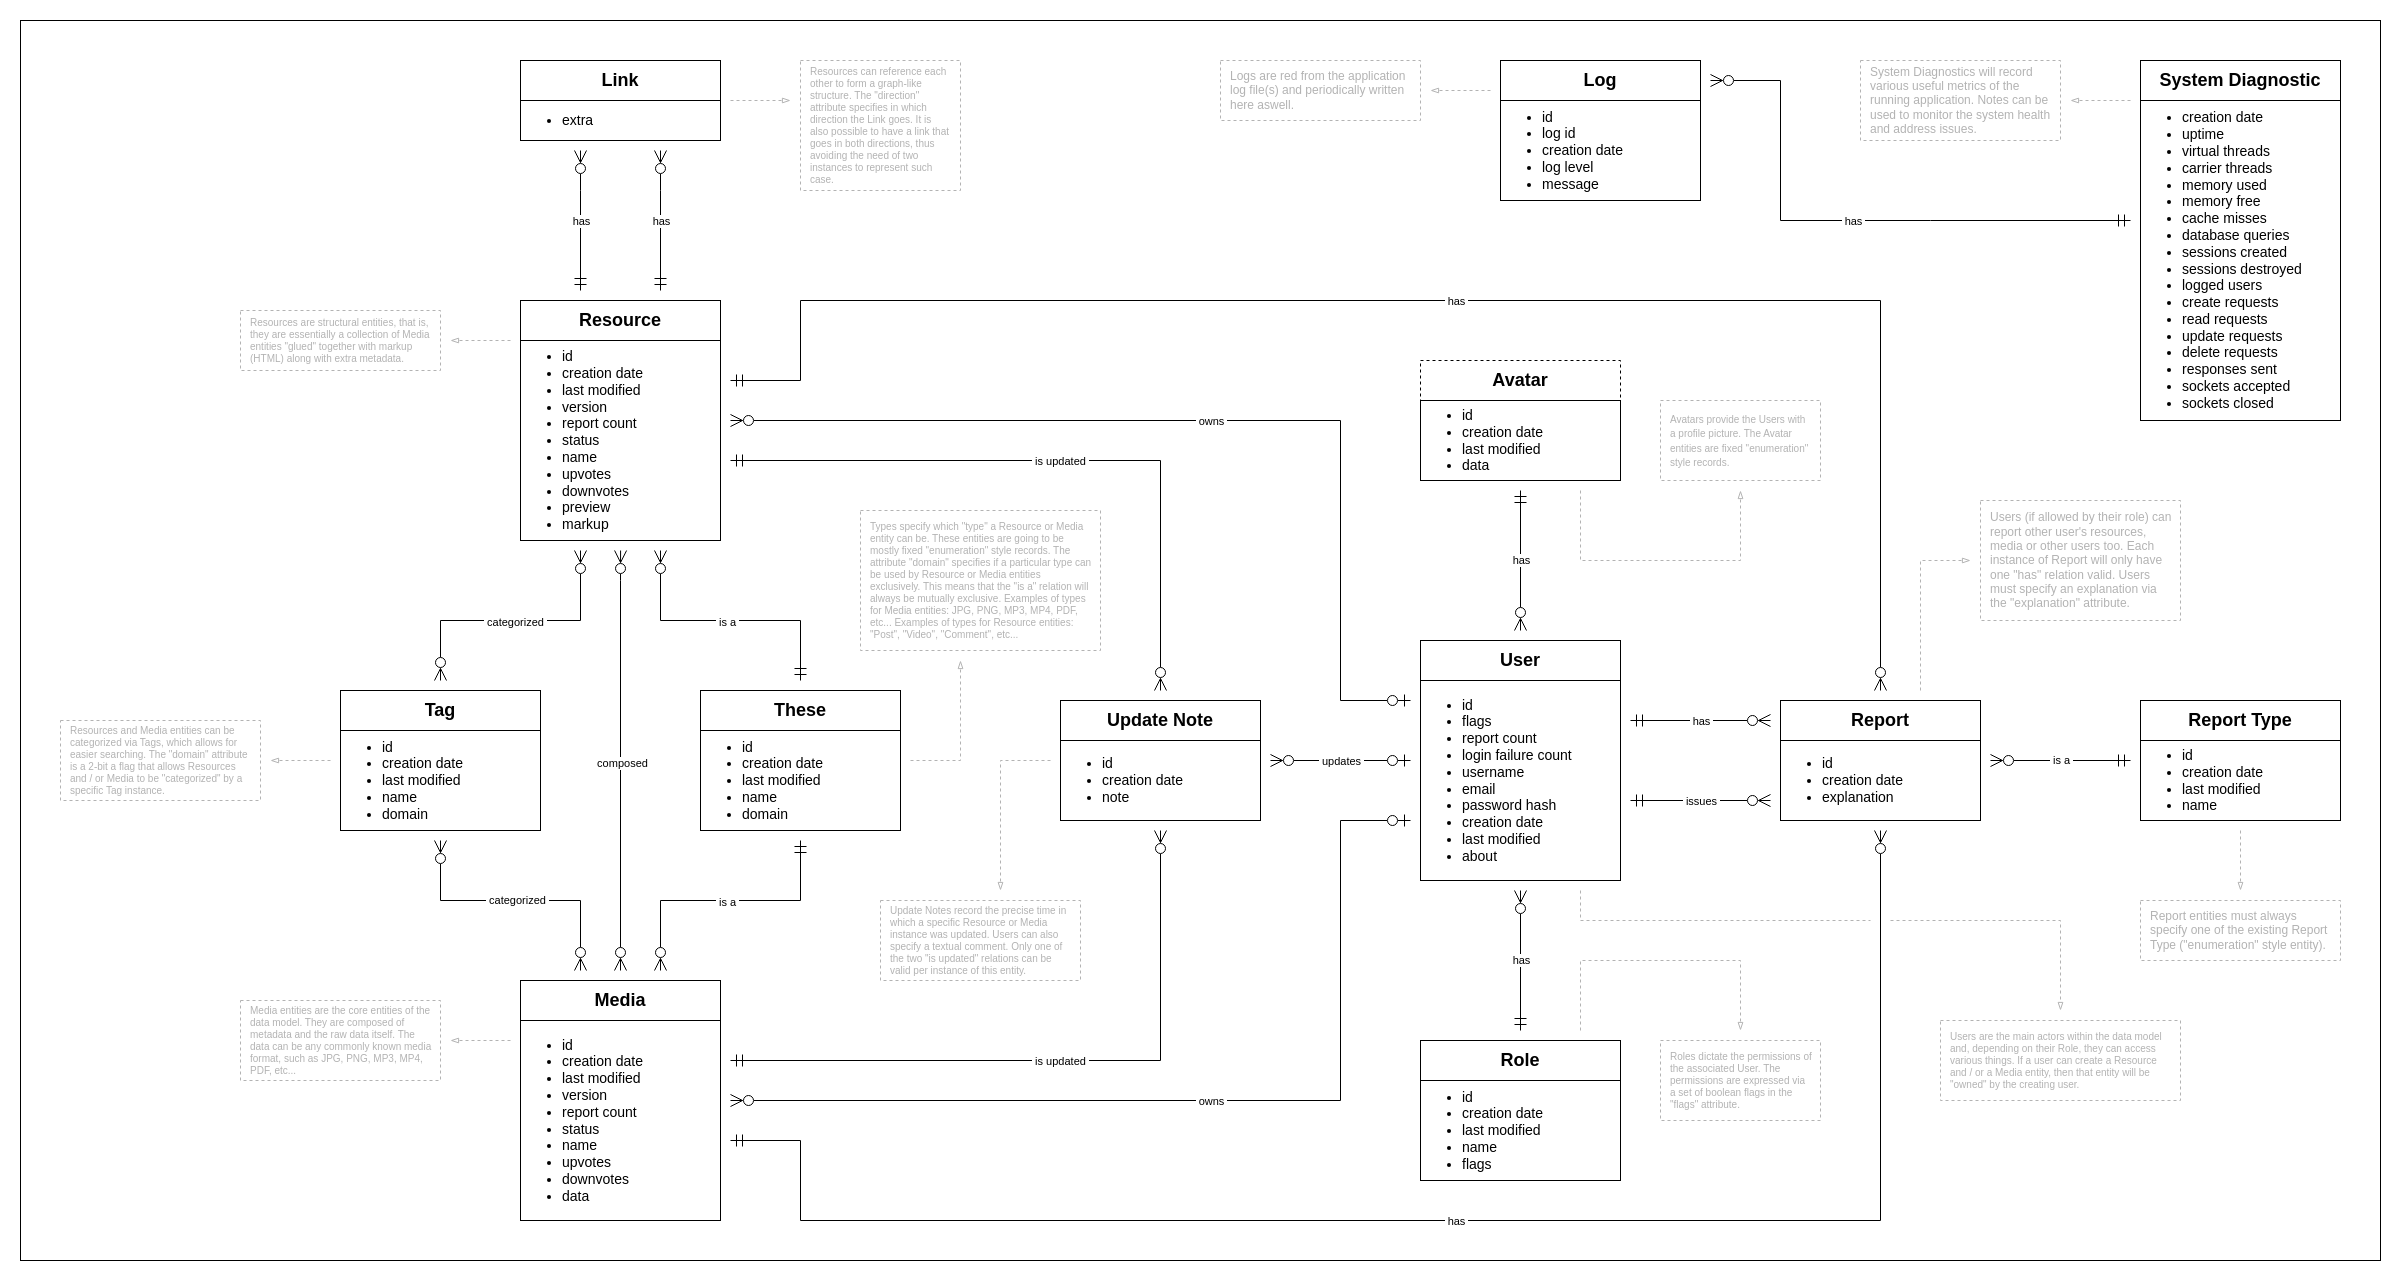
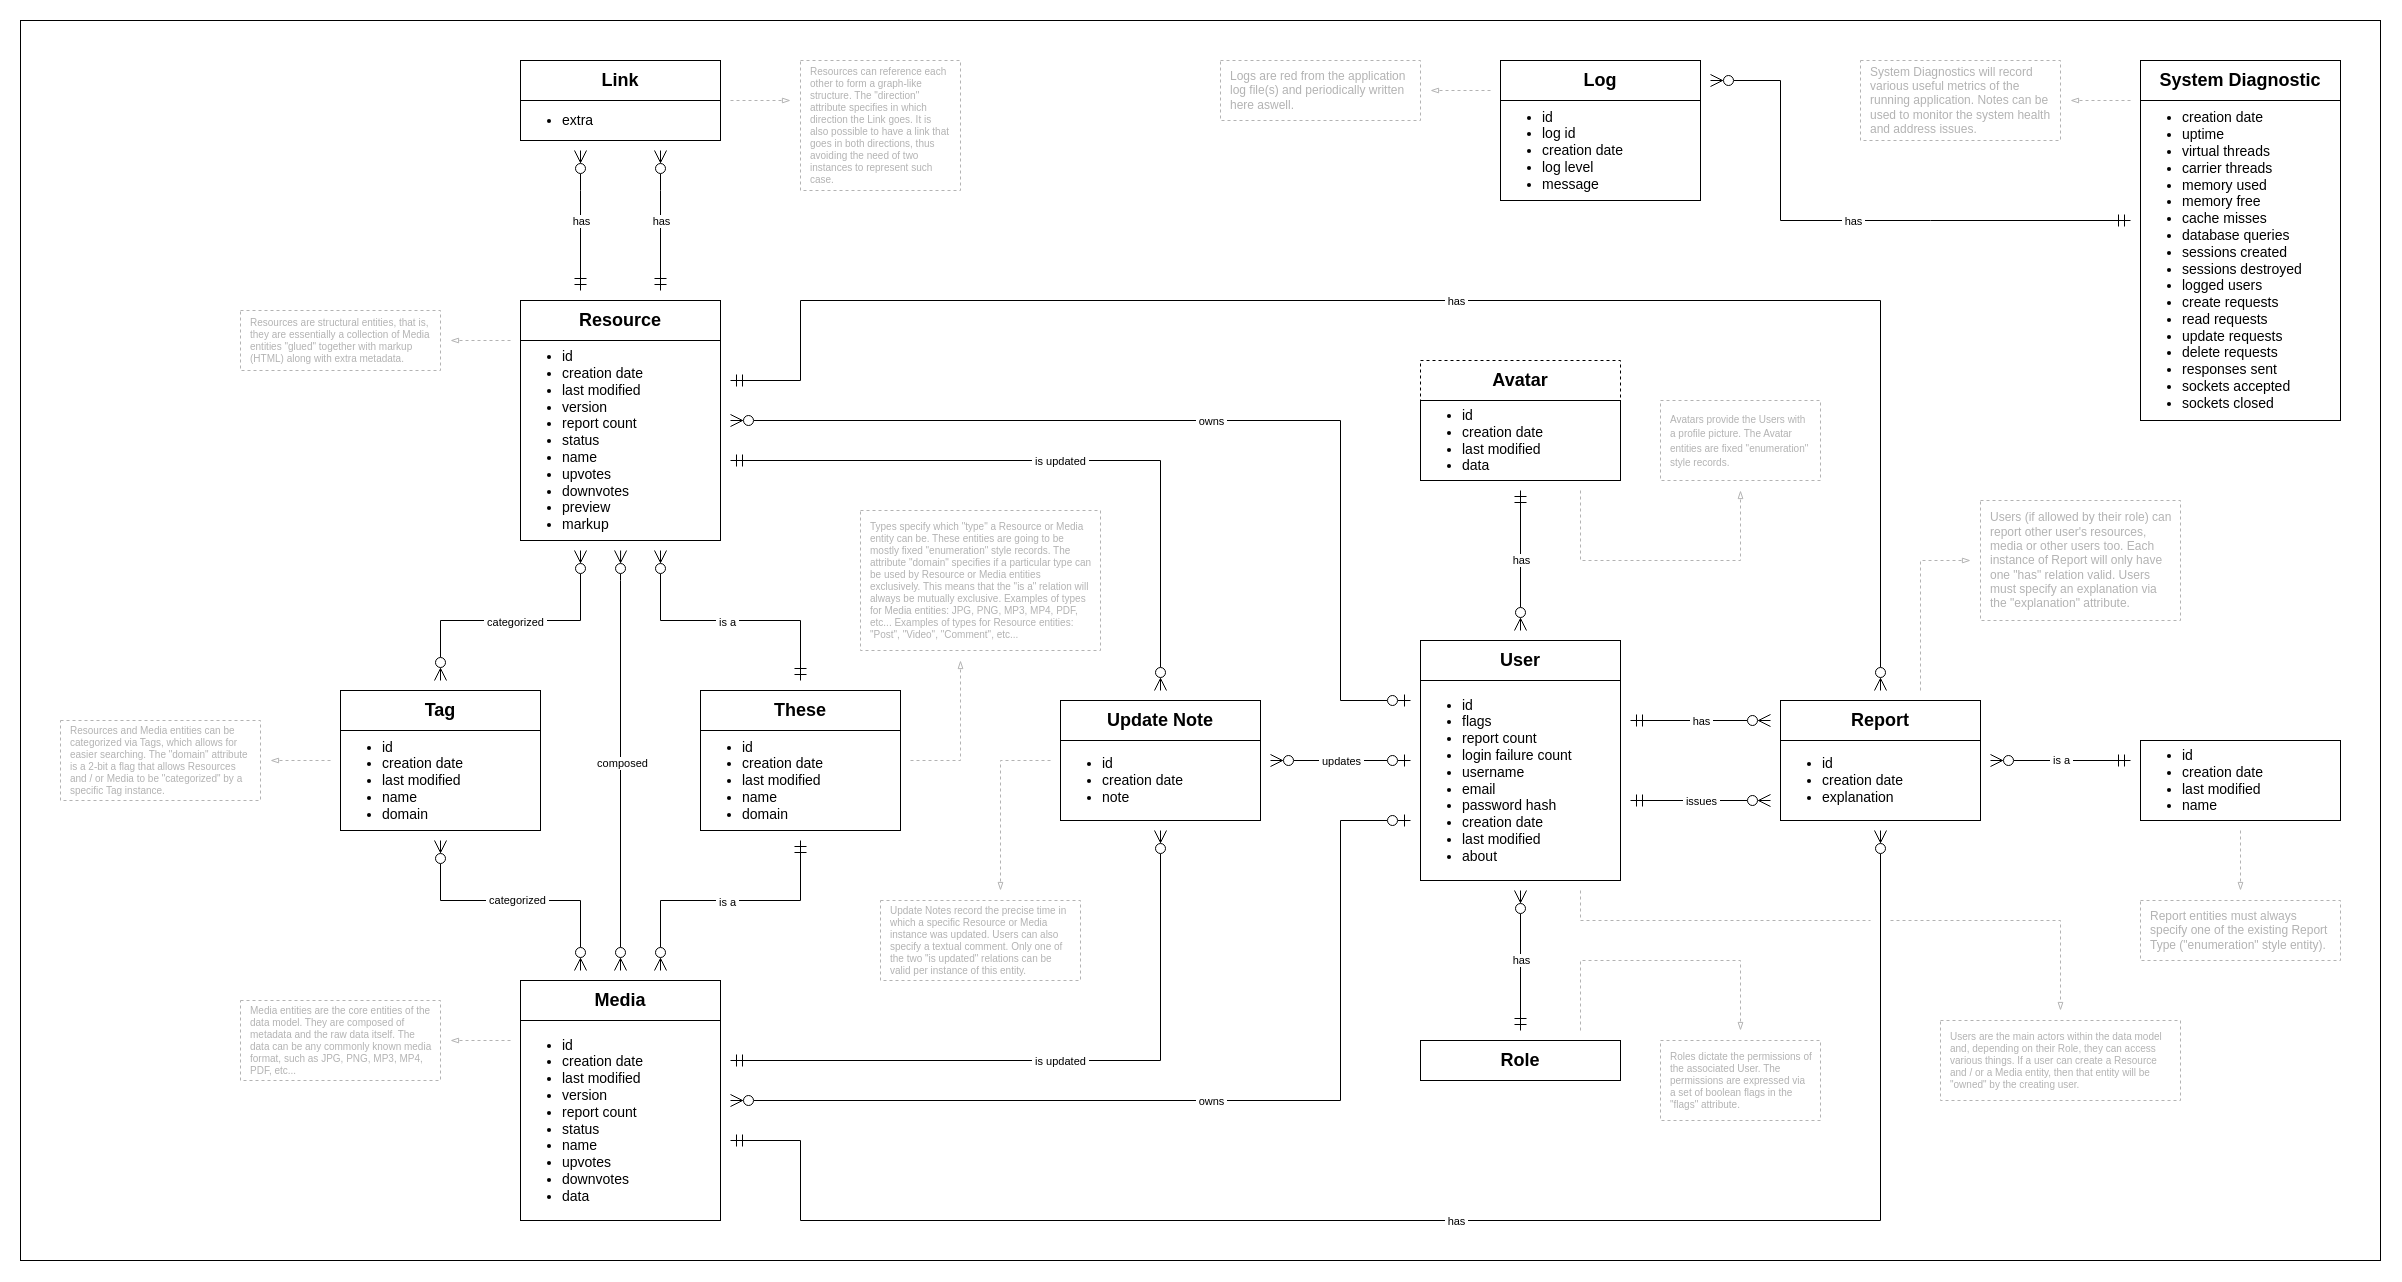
node "Report Type": removed
node "id creation date last modified name flags": removed
